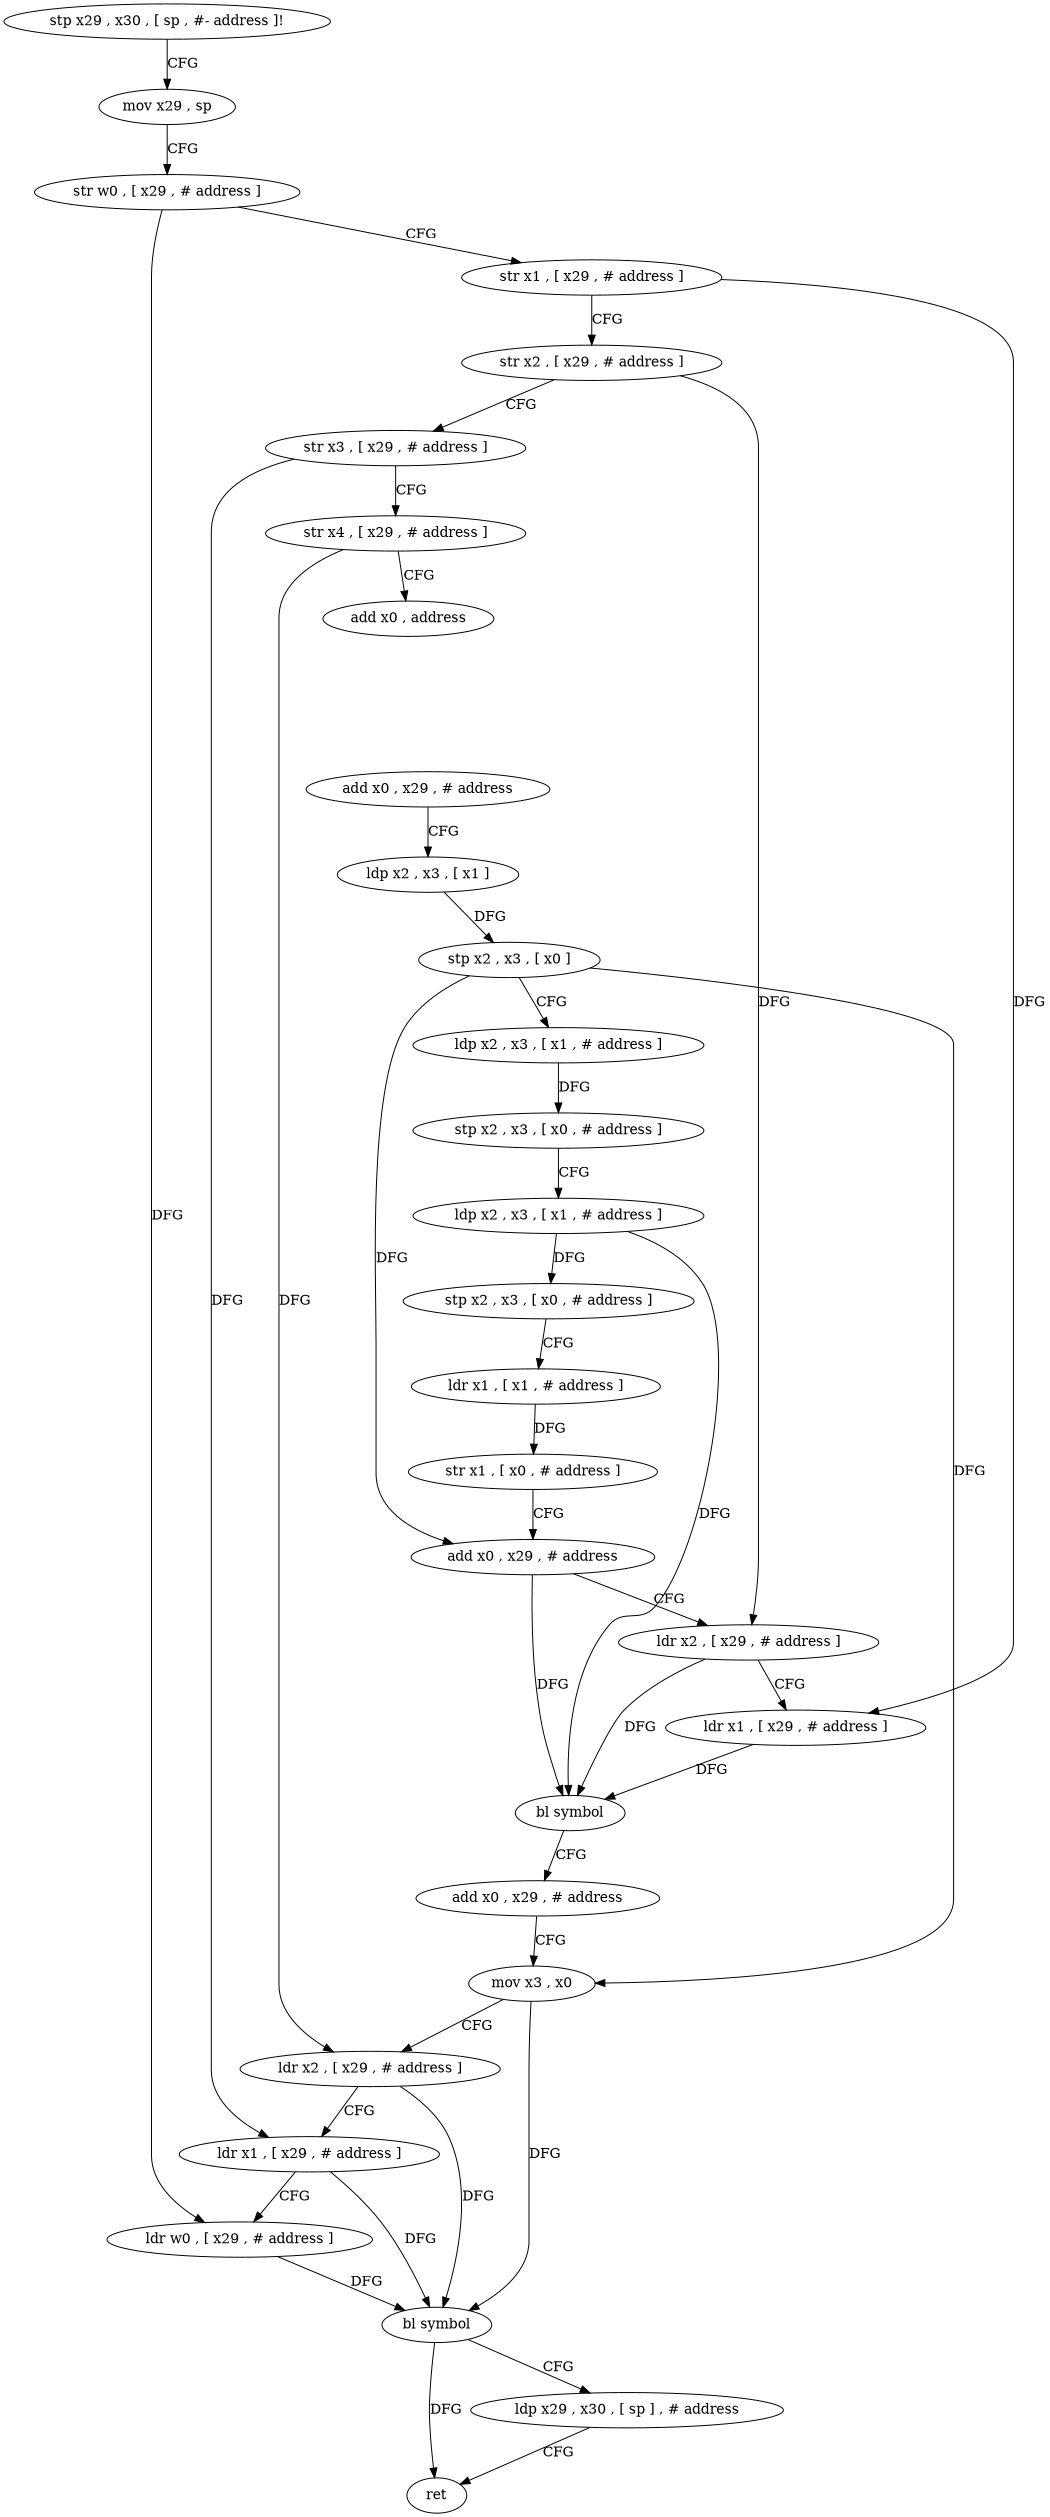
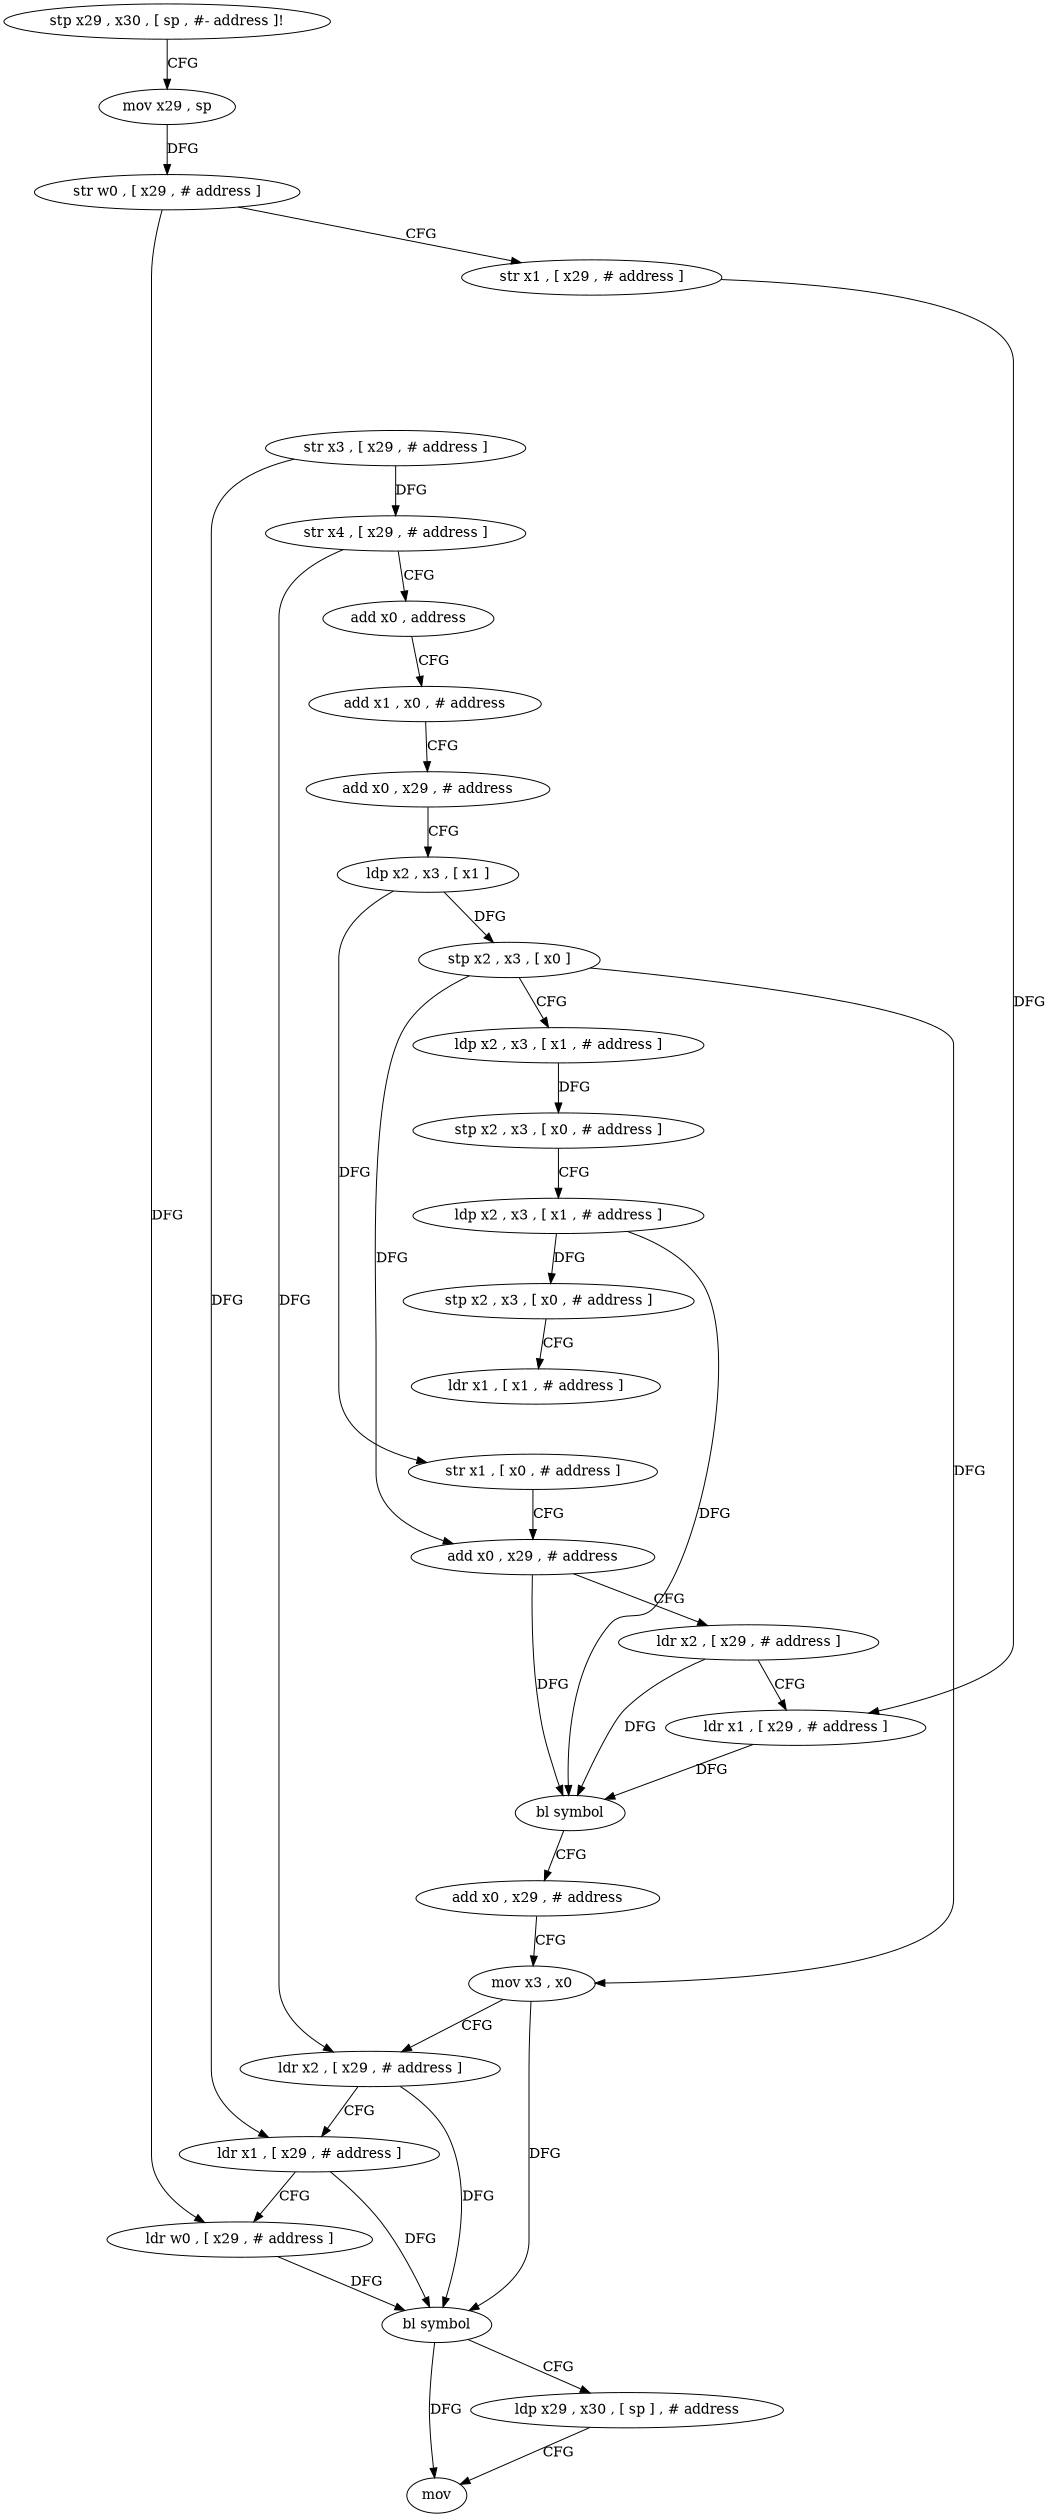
edge "mov x29 , sp" -> "str w0 , [ x29 , # address ]": label "CFG" -> "DFG"
node "str x2 , [ x29 , # address ]": removed
edge "str x3 , [ x29 , # address ]" -> "str x4 , [ x29 , # address ]": label "CFG" -> "DFG"
node "add x1 , x0 , # address": added
edge "ldr x1 , [ x1 , # address ]" -> "str x1 , [ x0 , # address ]": now "ldp x2 , x3 , [ x1 ]" -> "str x1 , [ x0 , # address ]"
node "ret": label "ret" -> "mov"
